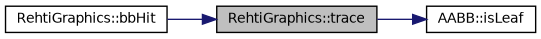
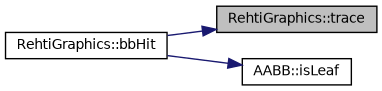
edge "RehtiGraphics::trace" -> "AABB::isLeaf": now "RehtiGraphics::bbHit" -> "AABB::isLeaf"
